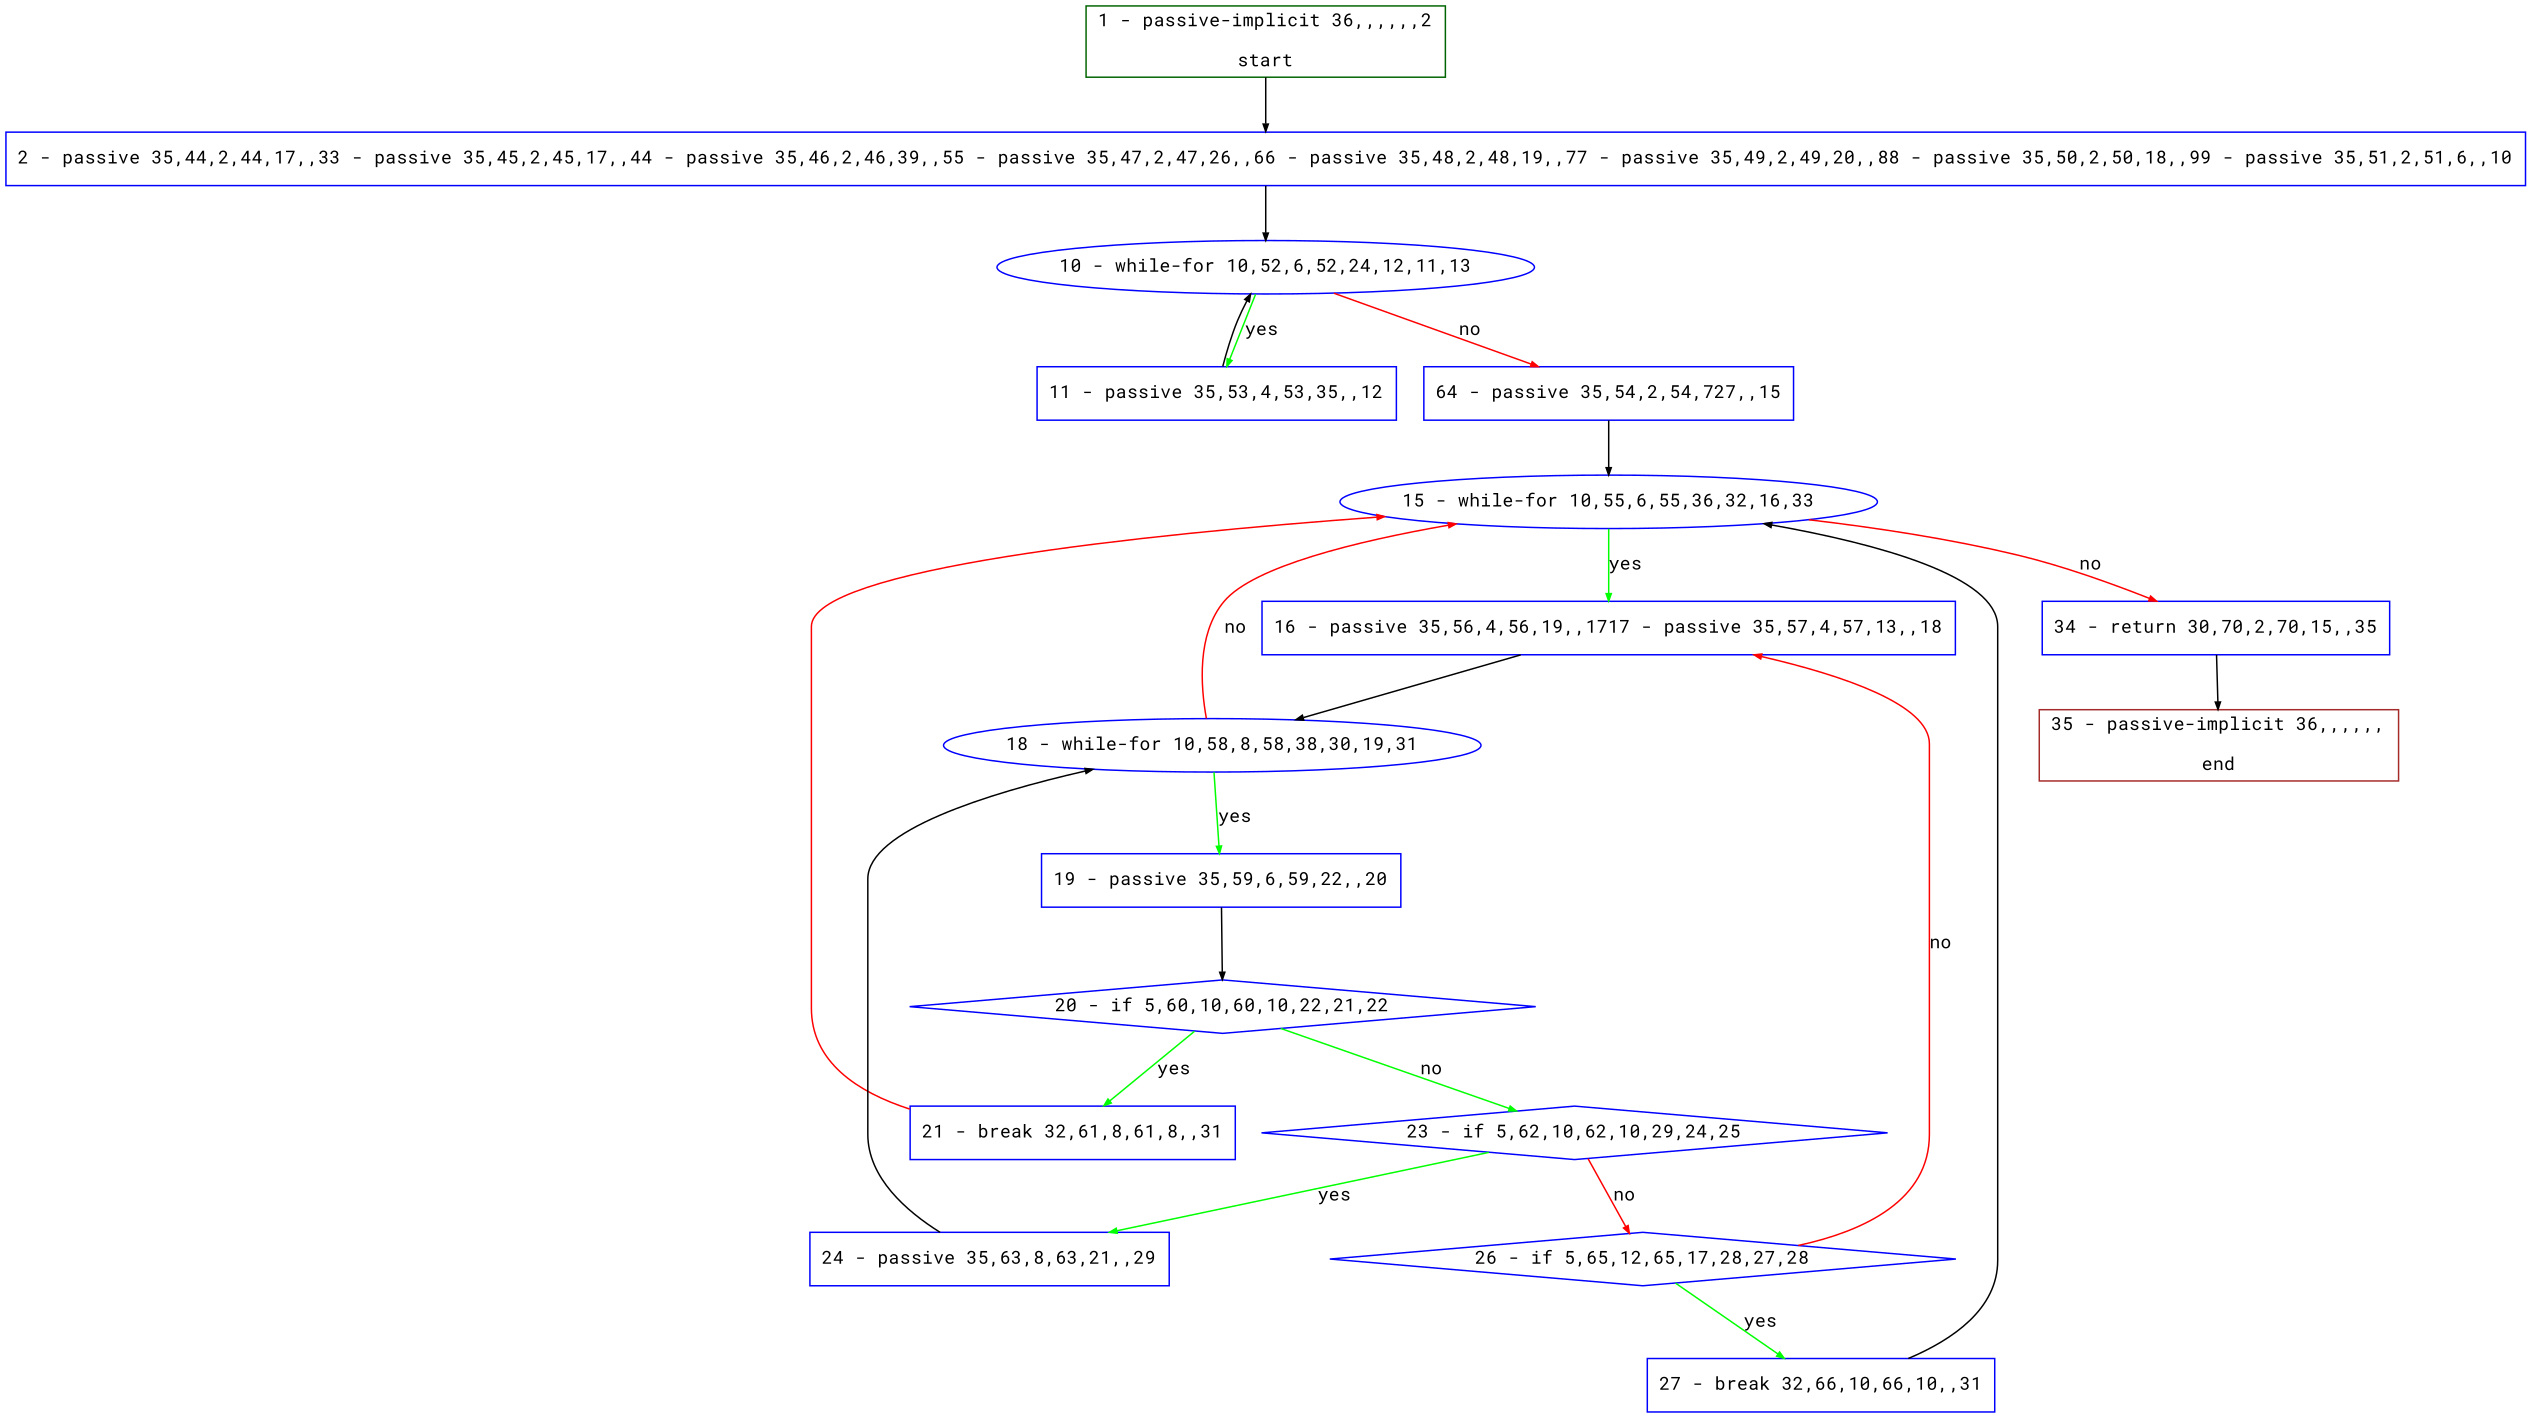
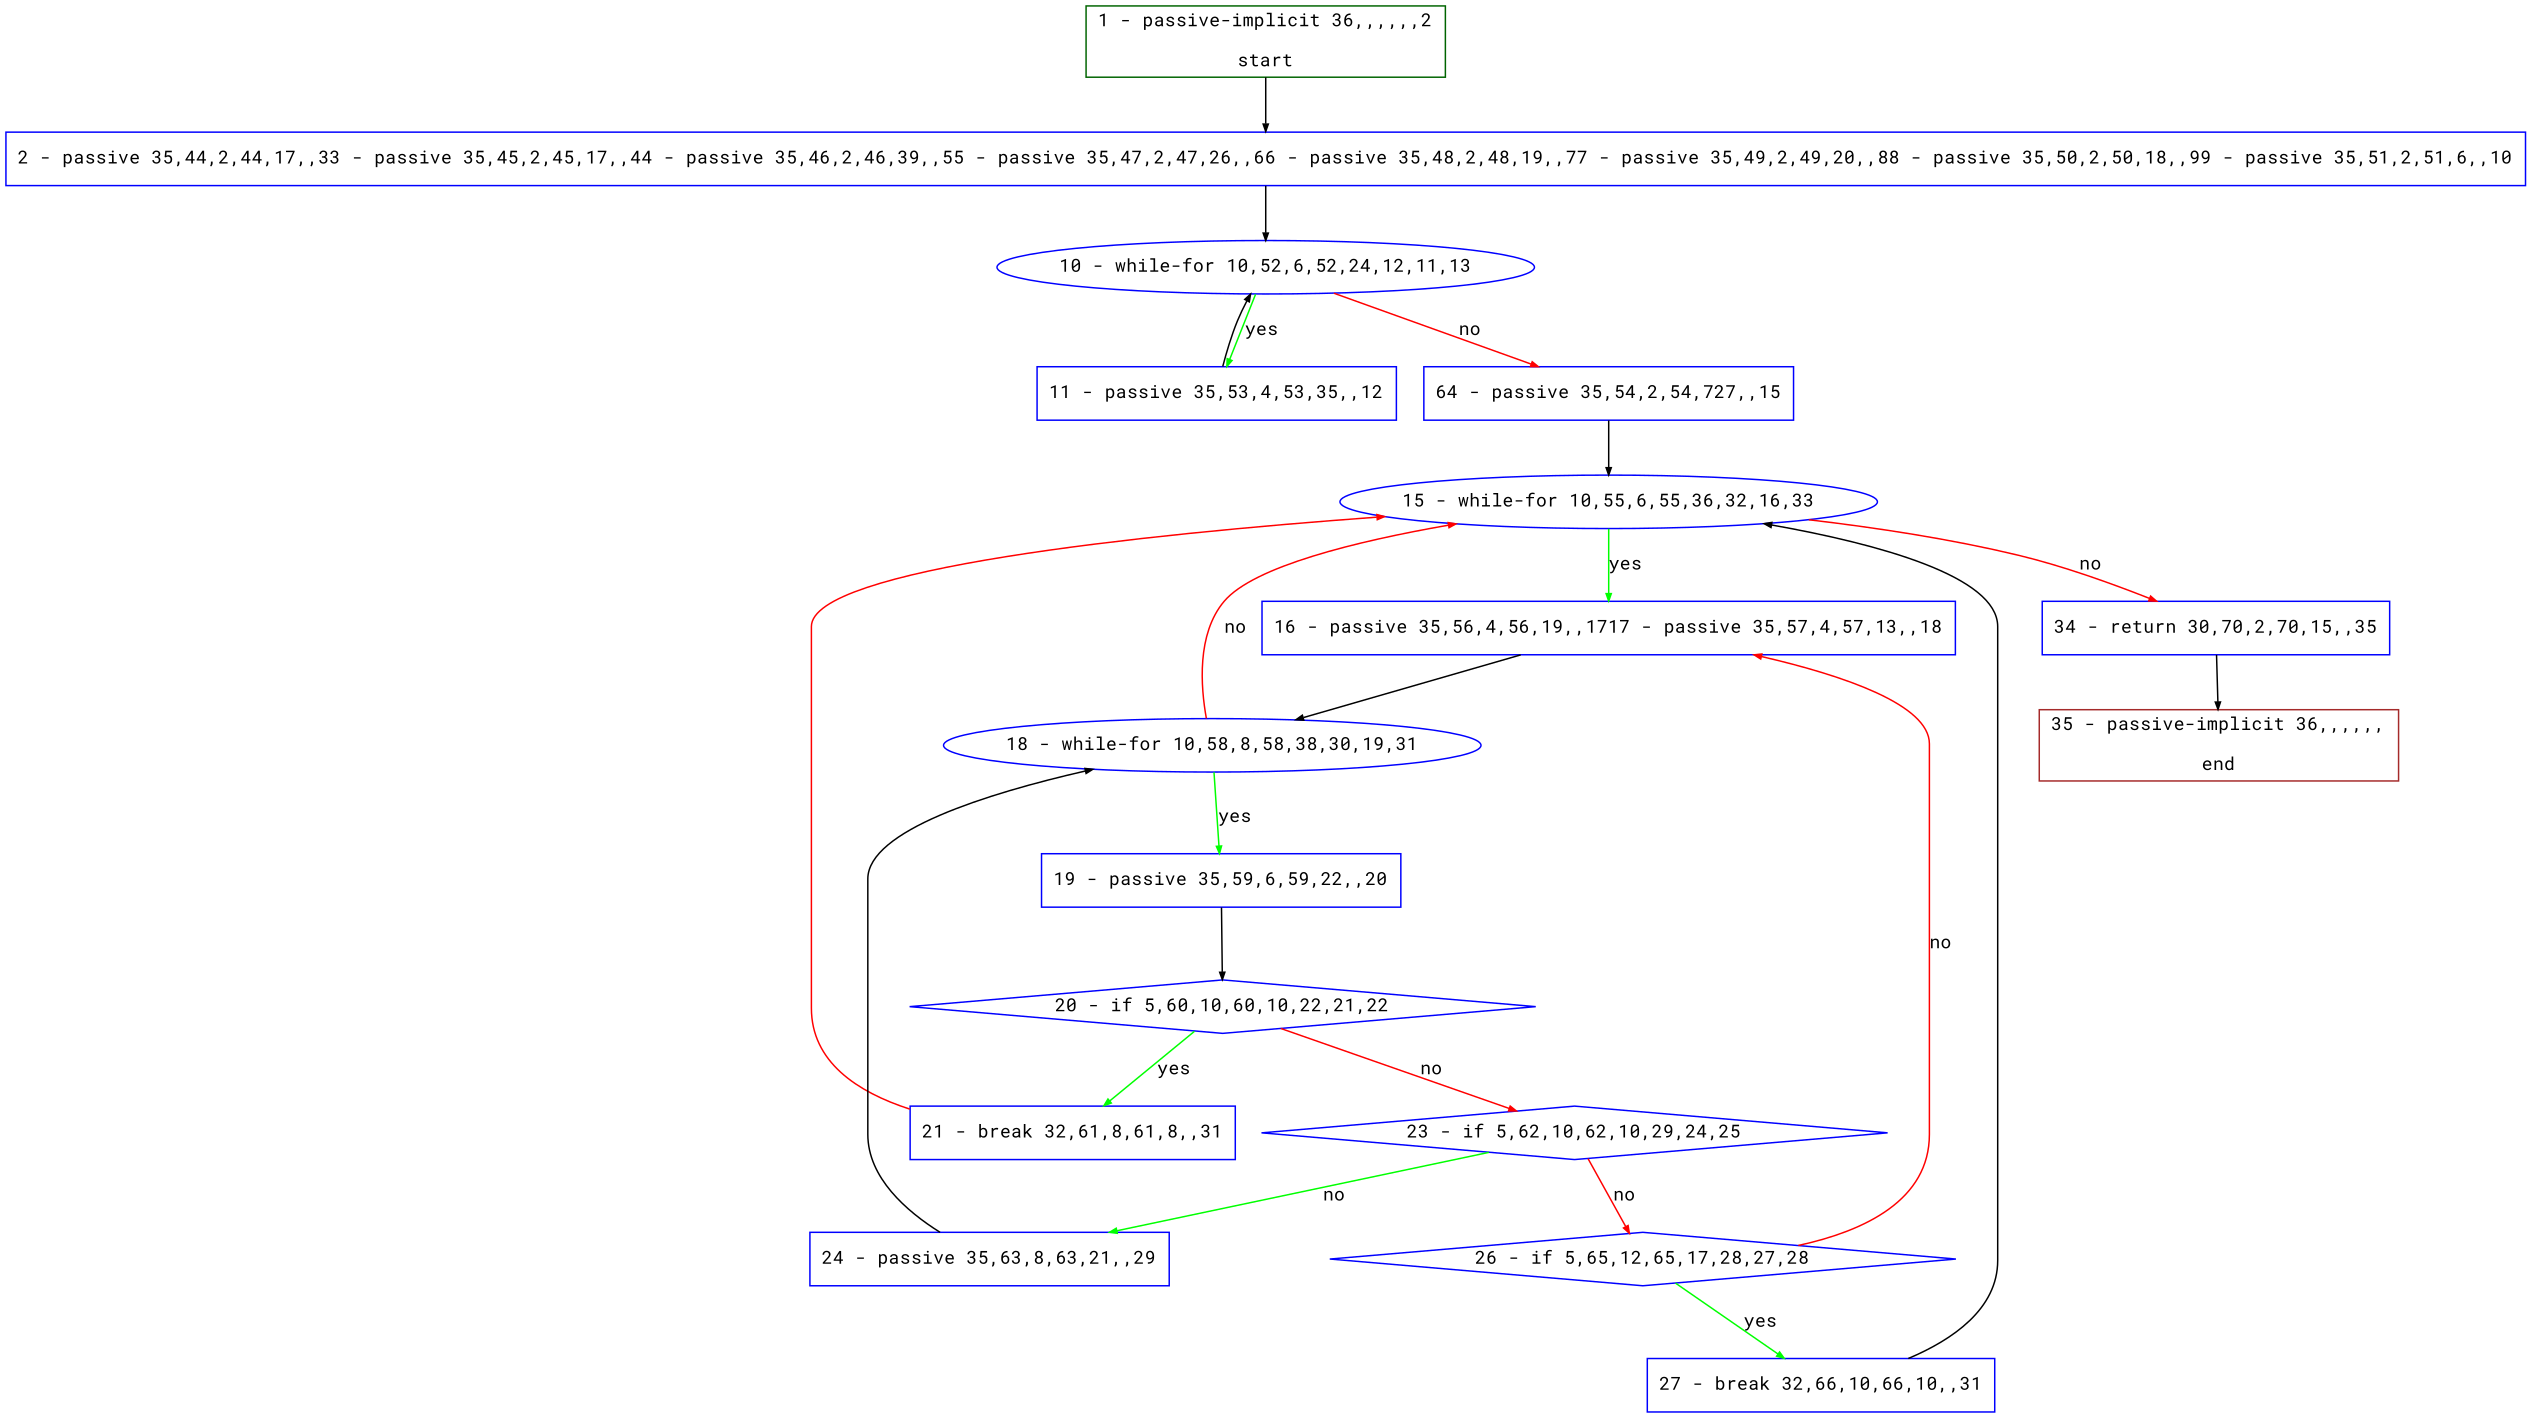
edge "20 - if 5,60,10,60,10,22,21,22" -> "23 - if 5,62,10,62,10,29,24,25": color #00ff00 -> #ff0000
edge "23 - if 5,62,10,62,10,29,24,25" -> "24 - passive 35,63,8,63,21,,29": label "yes" -> "no"
